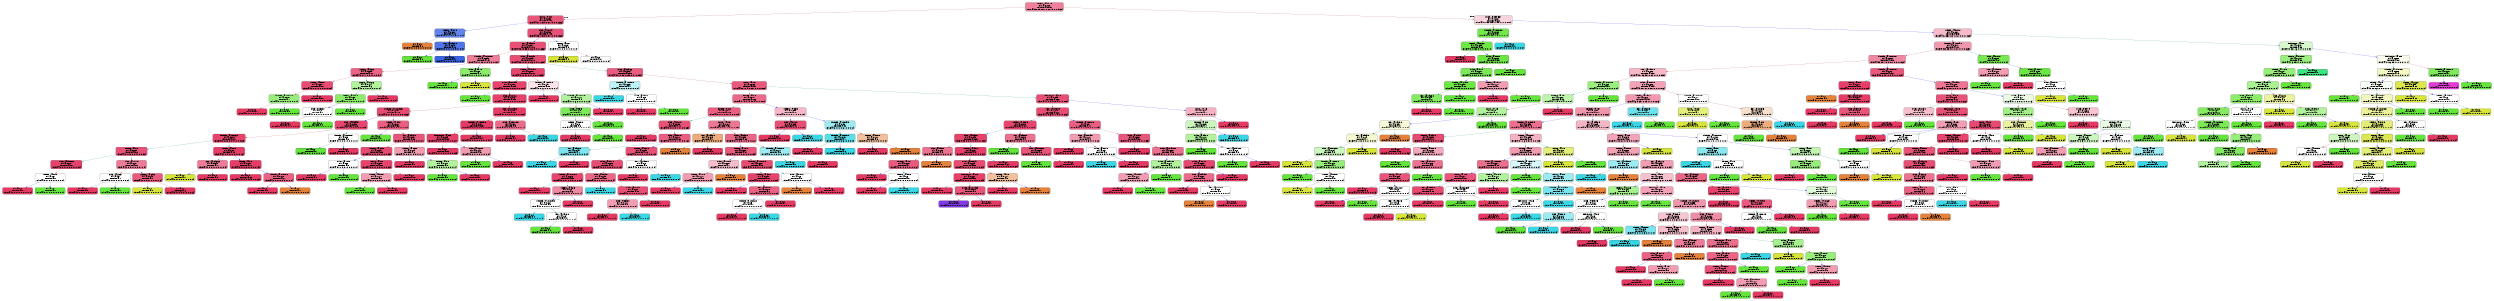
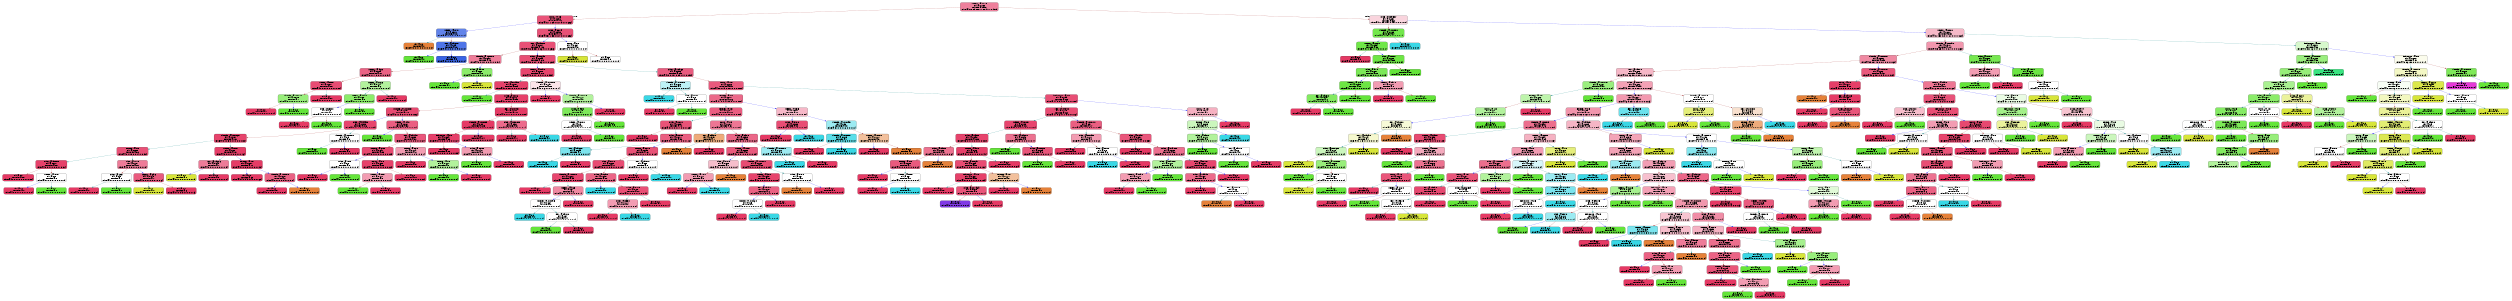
node "gini = 0.0 samples = 23 value = [0, 0, 0, 0, 0, 0, 0, 0, 23]": added
node "gini = 0.0 samples = 4 value = [0, 4, 0, 0, 0, 0, 0, 0, 0]": added
node "gini = 0.0 samples = 15 value = [0, 0, 0, 0, 0, 0, 0, 0, 15]": removed
